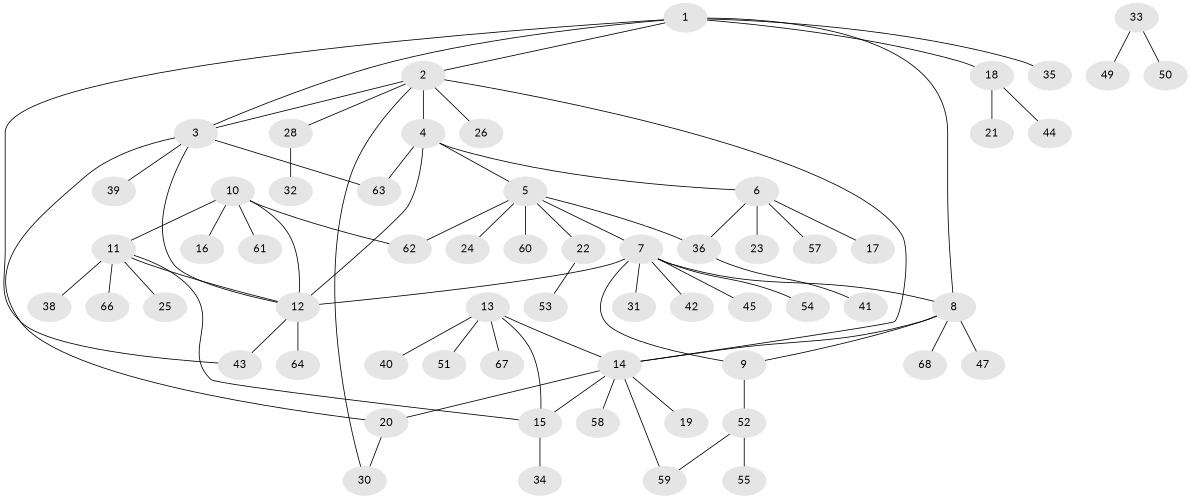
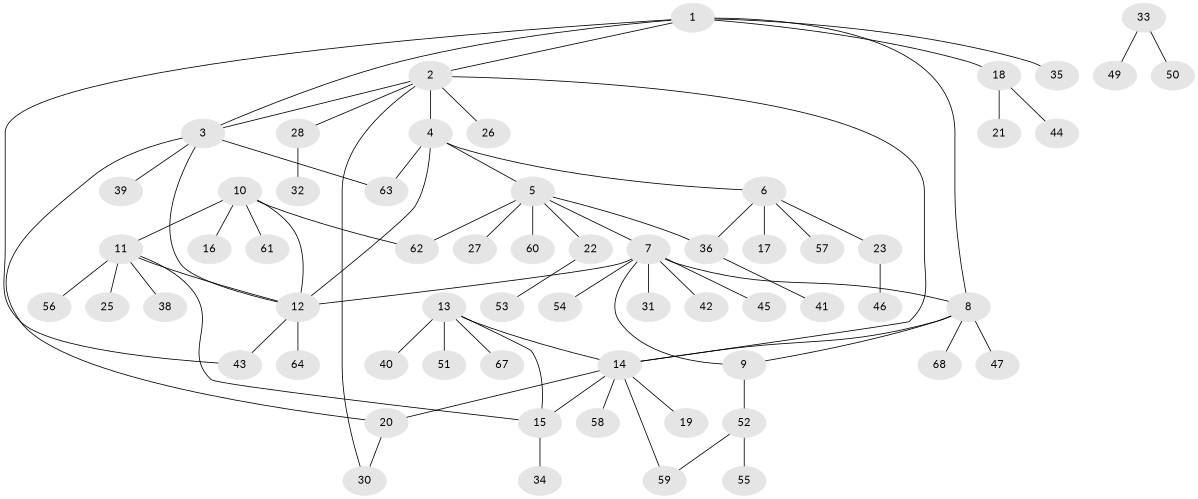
node "24": label "24" -> "27"
node "66": label "66" -> "56"
node "46": added
